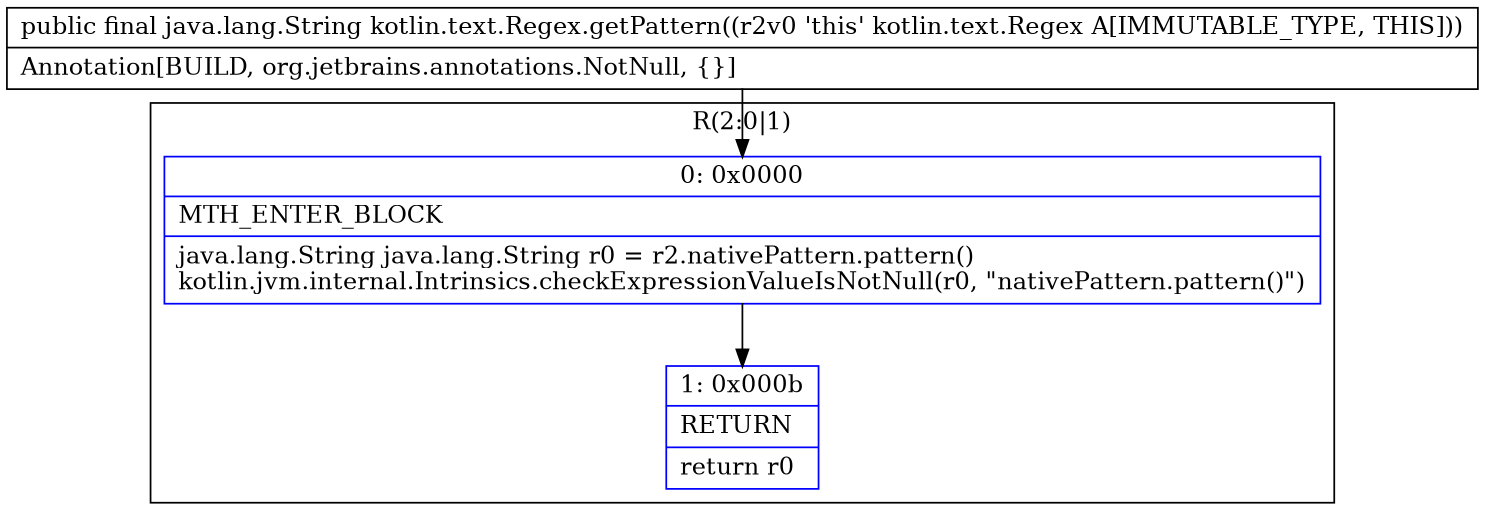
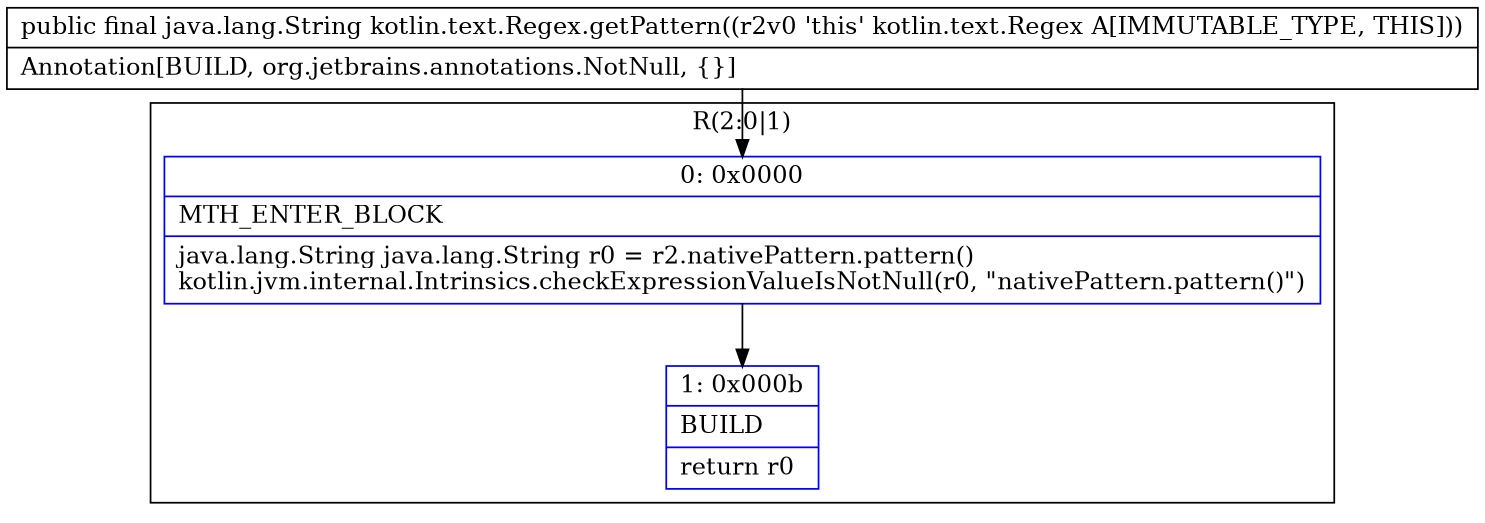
node "1: 0x000b": text "RETURN" -> "BUILD"
